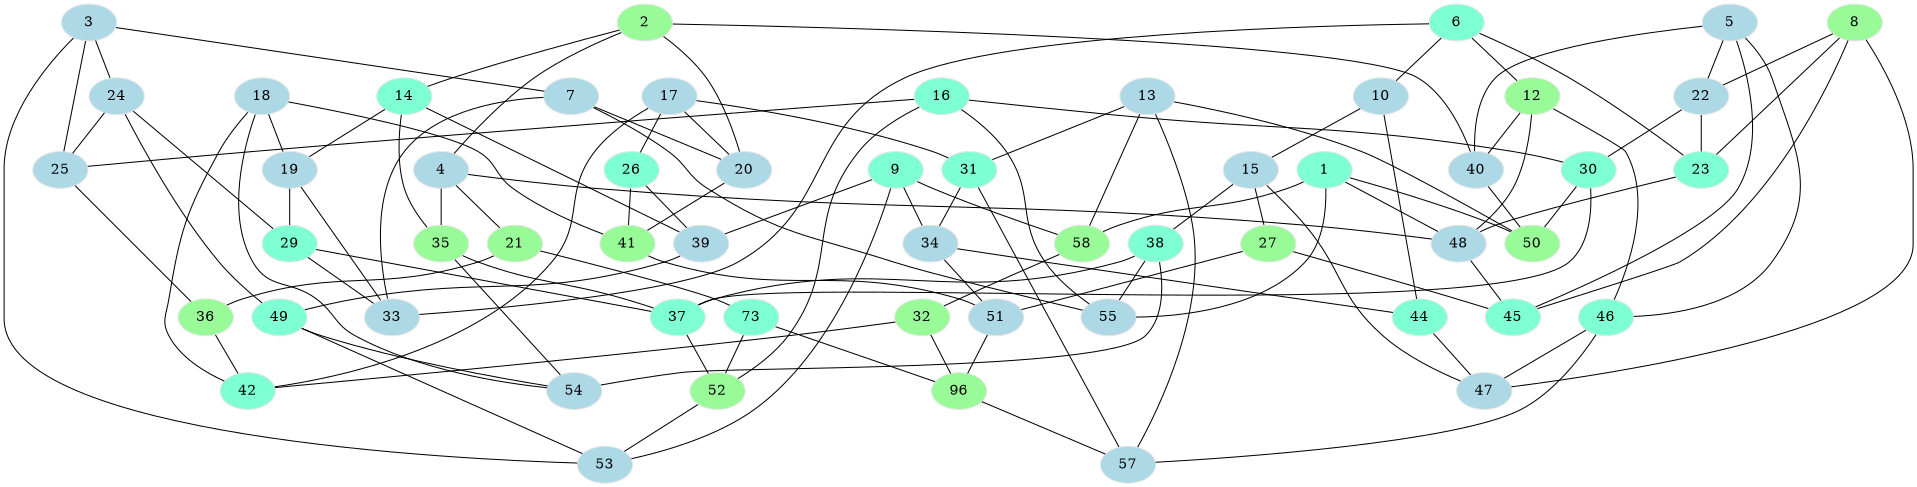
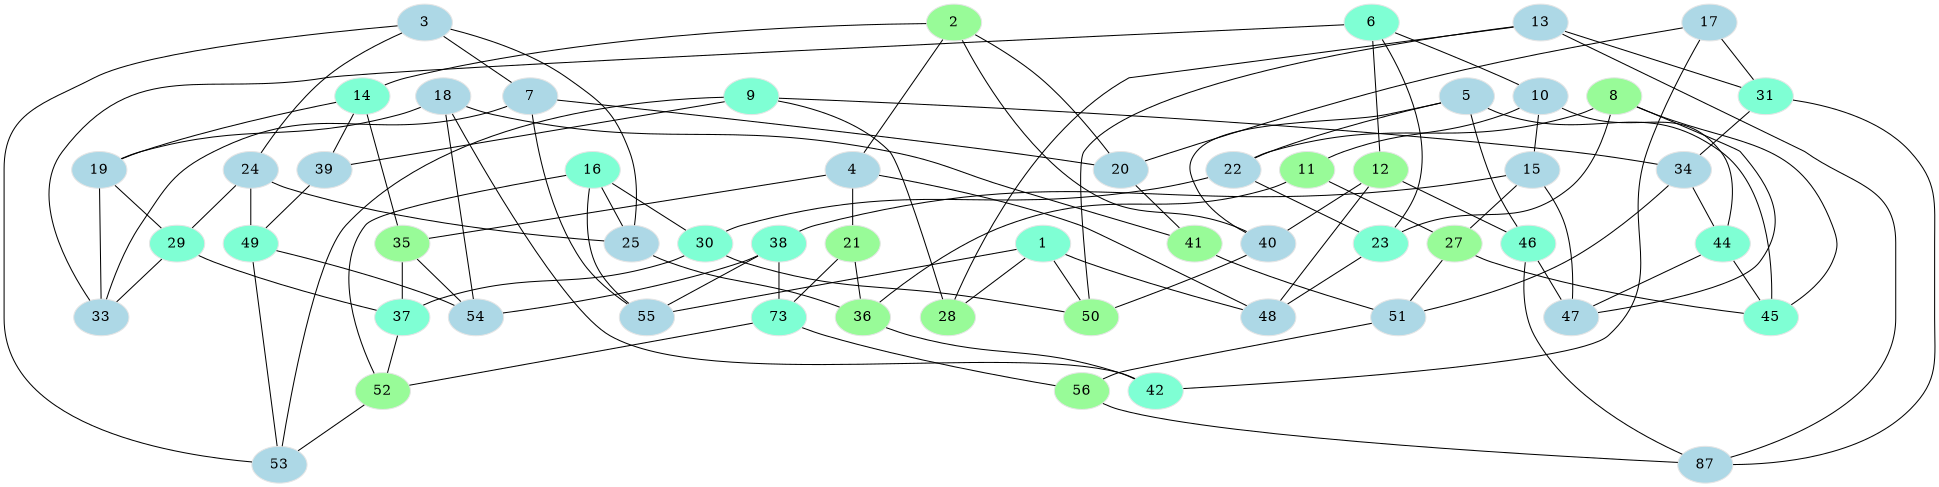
node "26": removed
node "11": added
node "58": label "58" -> "28"
edge "48" -- "45": now "44" -- "45"
edge "38" -- "37": now "38" -- "73"
node "32": removed
node "96": label "96" -> "56"
node "57": label "57" -> "87"
